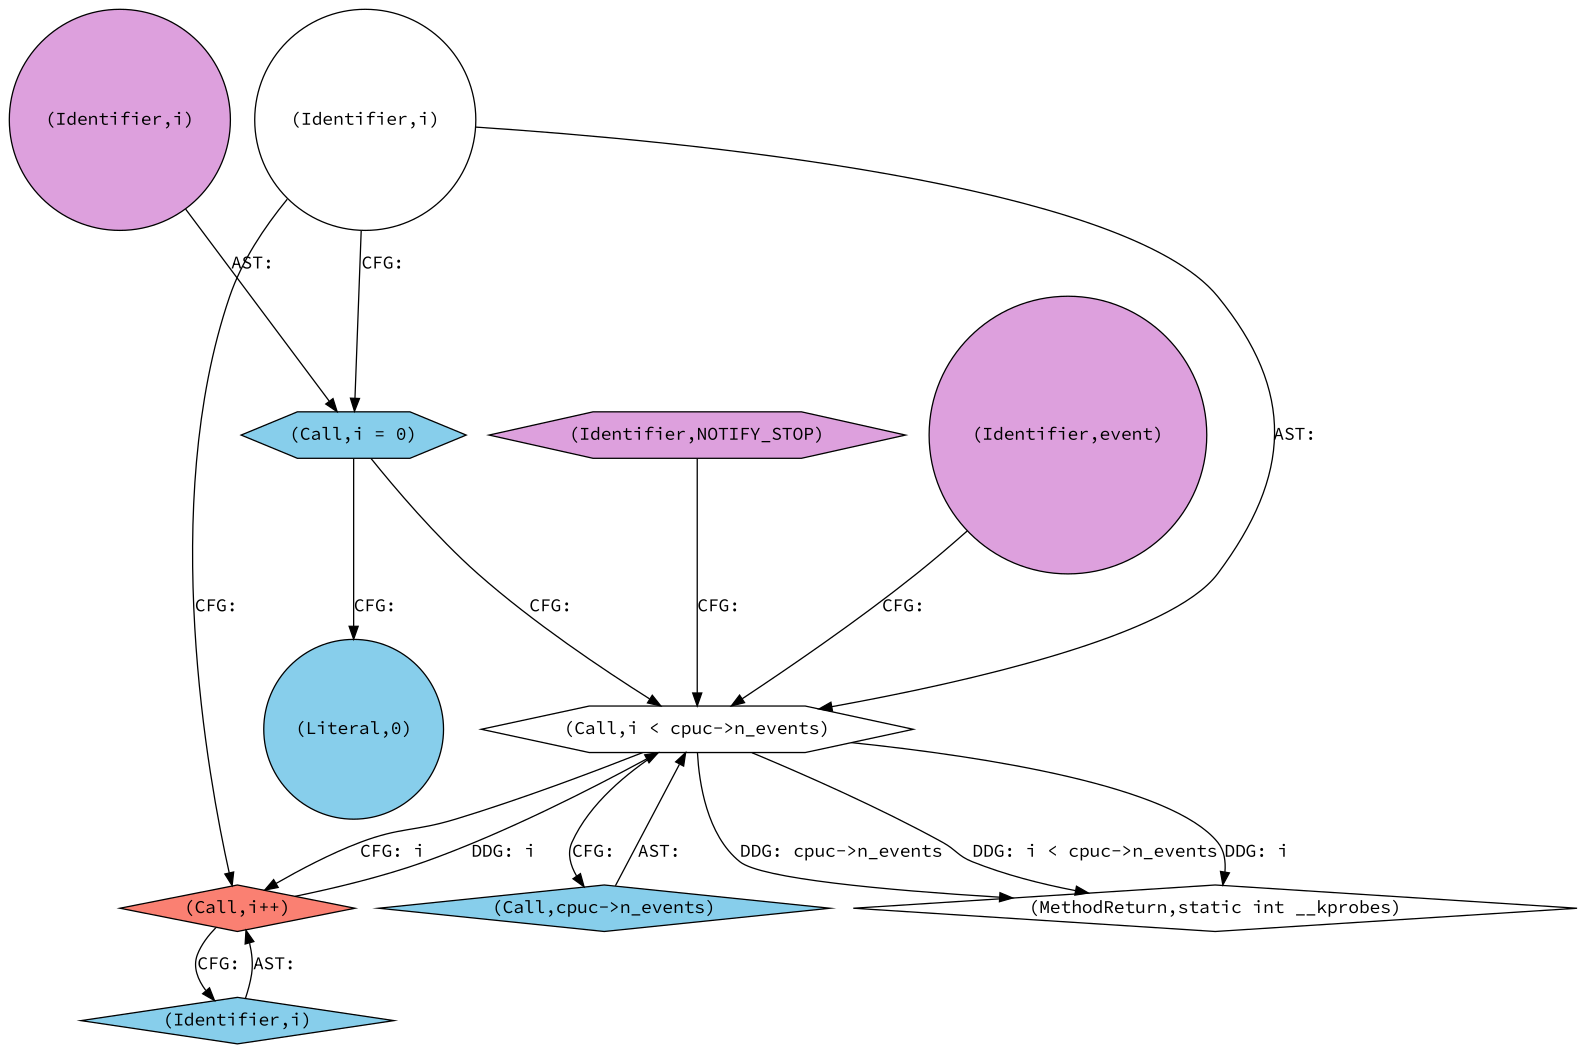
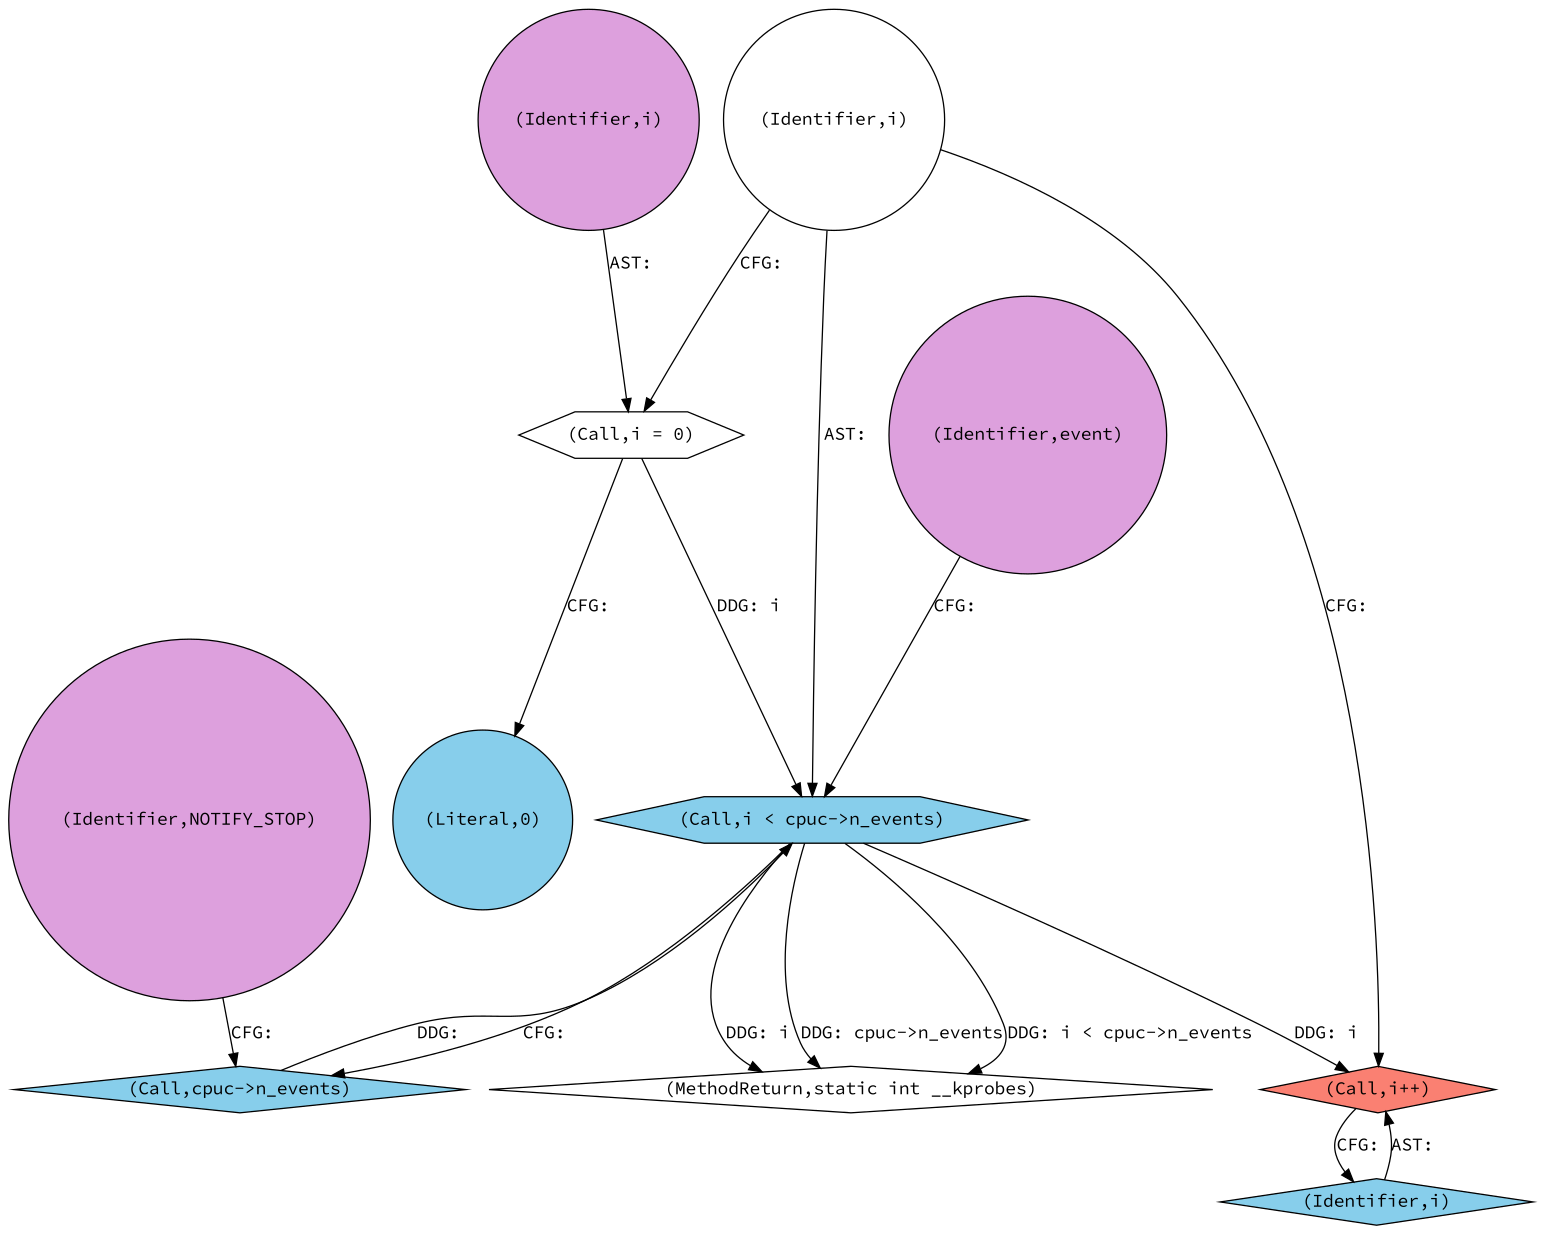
node "(Call,i = 0)": fillcolor skyblue -> white
node "(Identifier,NOTIFY_STOP)": shape hexagon -> circle
edge "(Identifier,NOTIFY_STOP)" -> "(Call,i < cpuc->n_events)": now "(Identifier,NOTIFY_STOP)" -> "(Call,cpuc->n_events)"
edge "(Call,i = 0)" -> "(Call,i < cpuc->n_events)": label "CFG: " -> "DDG: i"
node "(Call,i < cpuc->n_events)": fillcolor white -> skyblue
edge "(Call,i++)" -> "(Call,i < cpuc->n_events)": removed, label "DDG: i"
edge "(Call,i < cpuc->n_events)" -> "(Call,i++)": label "CFG: i" -> "DDG: i"
edge "(Call,cpuc->n_events)" -> "(Call,i < cpuc->n_events)": label "AST: " -> "DDG: "
